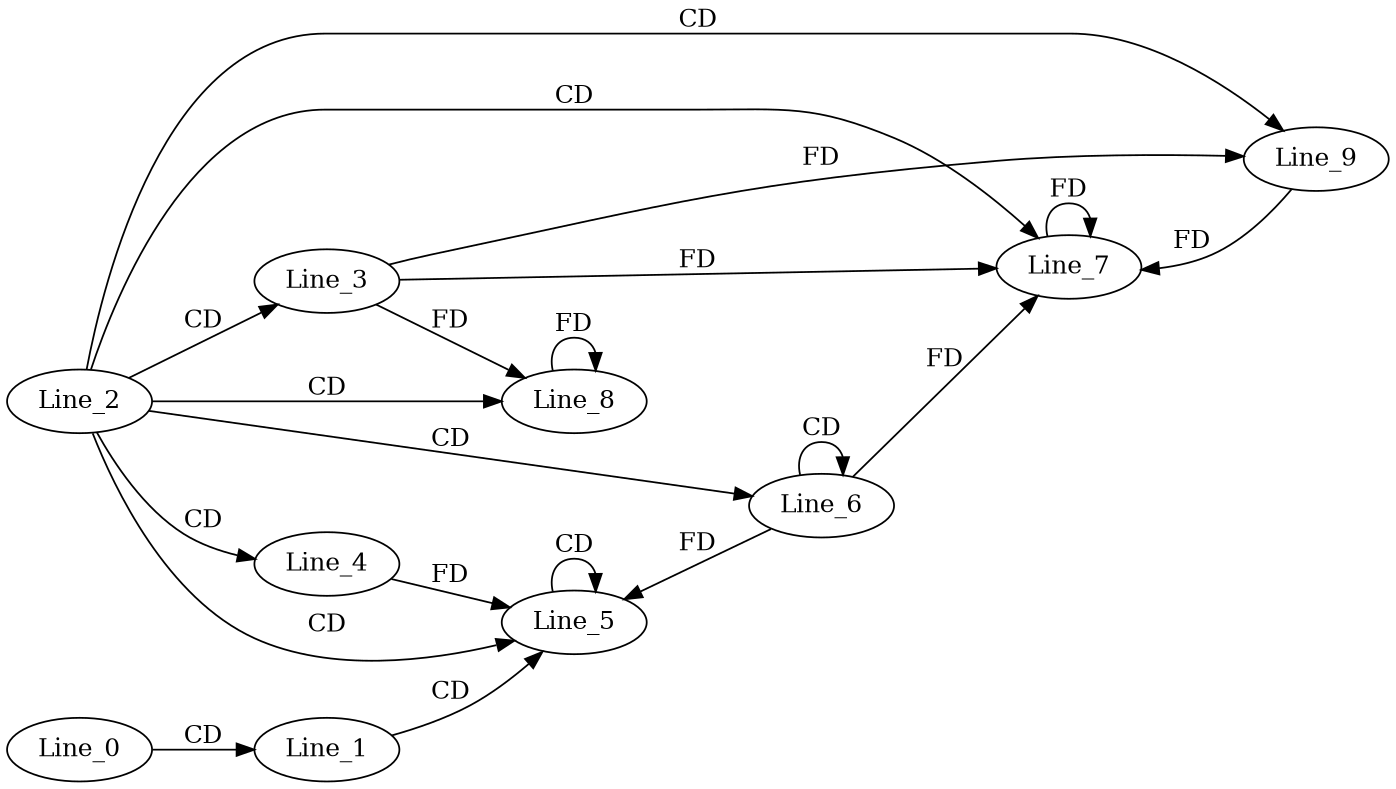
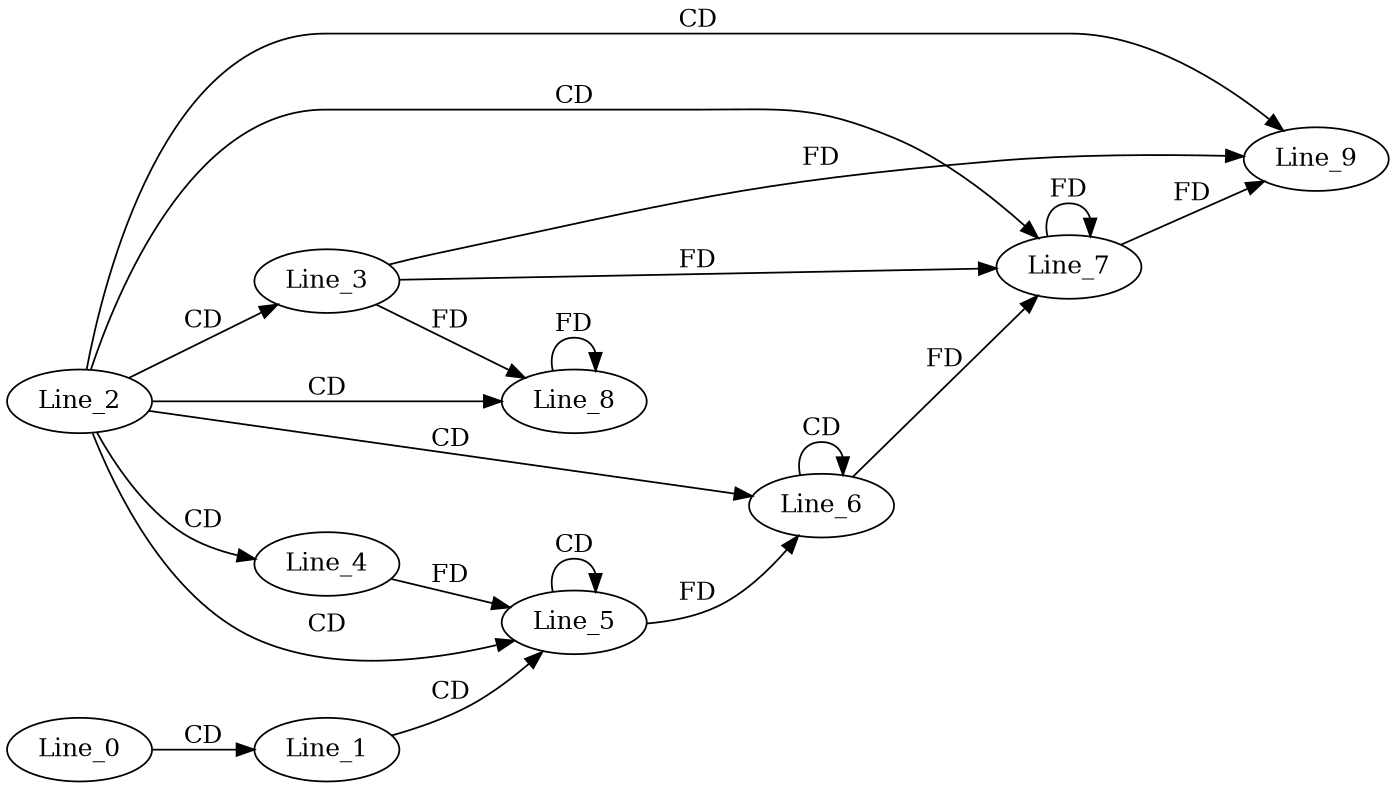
edge "Line_9" -> "Line_7": reversed
edge "Line_6" -> "Line_5": reversed
